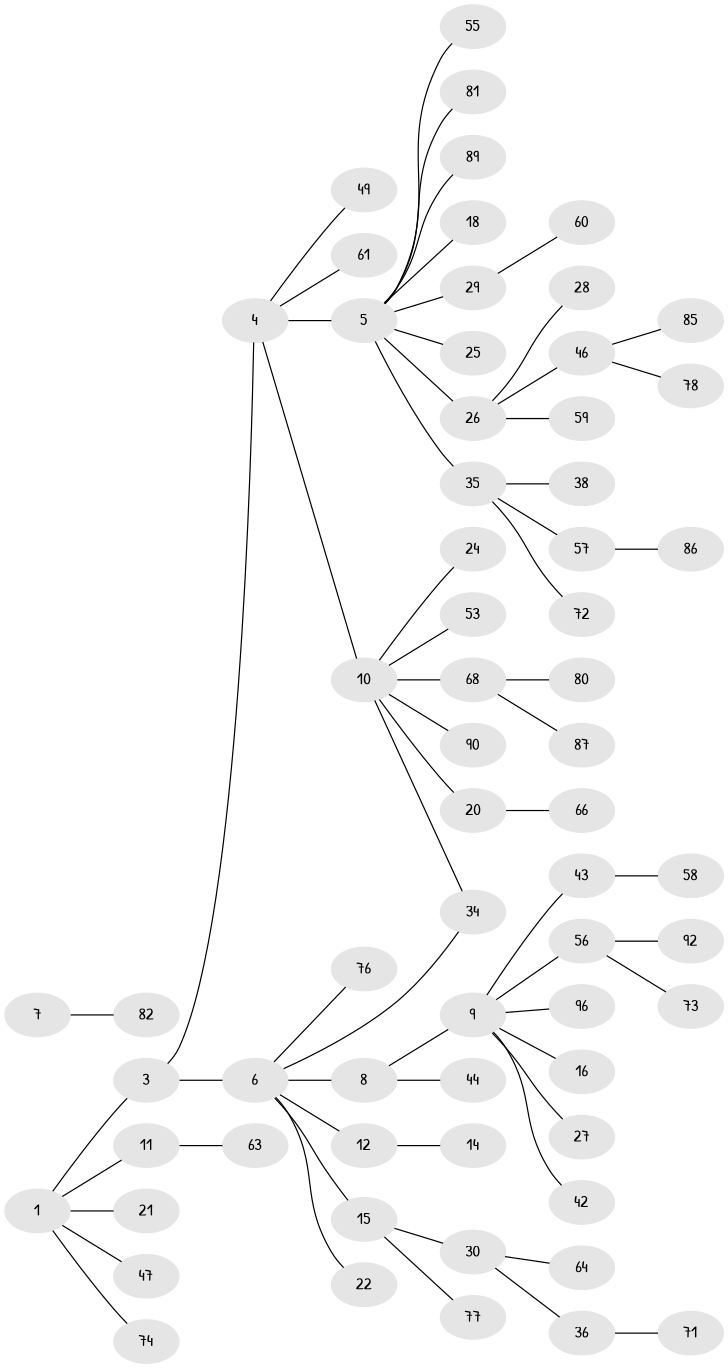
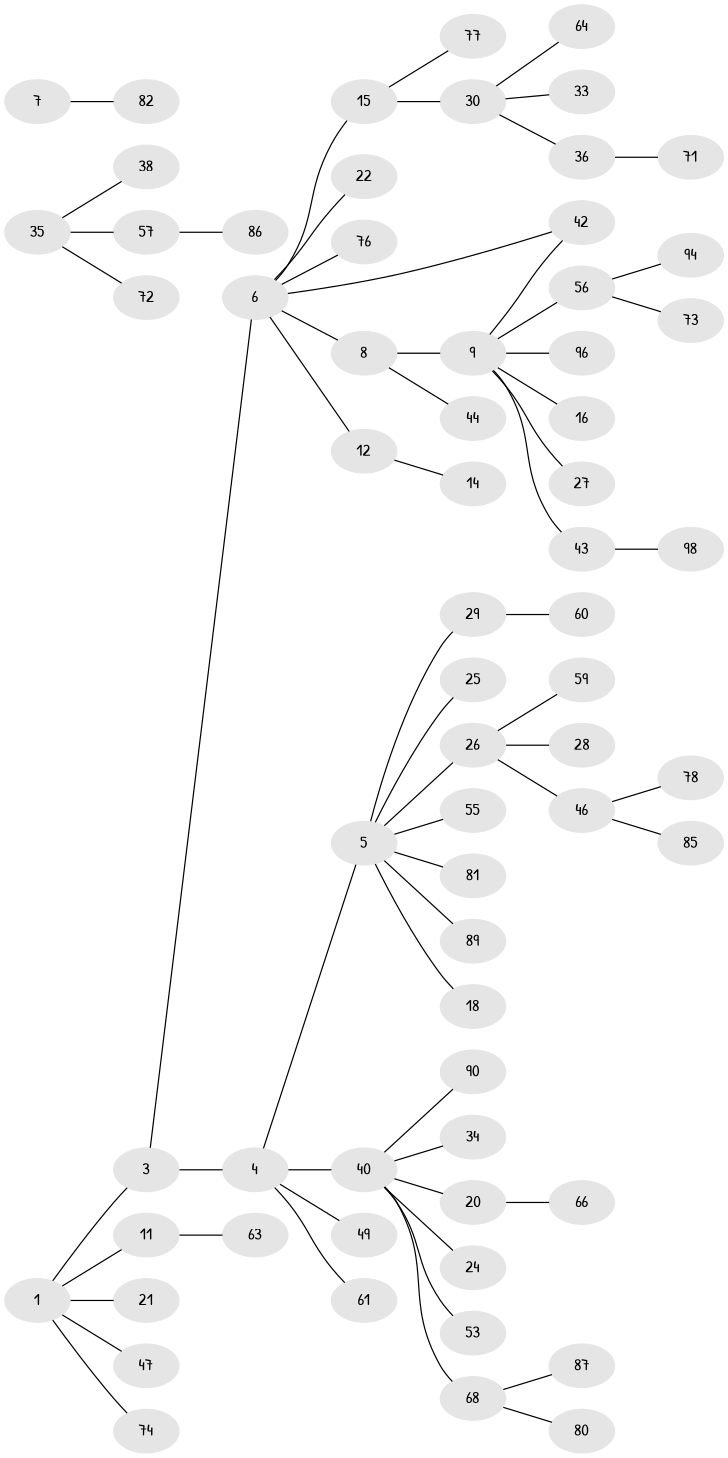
node "33": added
edge "5" -- "35": removed
node "10": label "10" -> "40"
node "58": label "58" -> "98"
node "92": label "92" -> "94"
edge "34" -- "6": now "42" -- "6"
